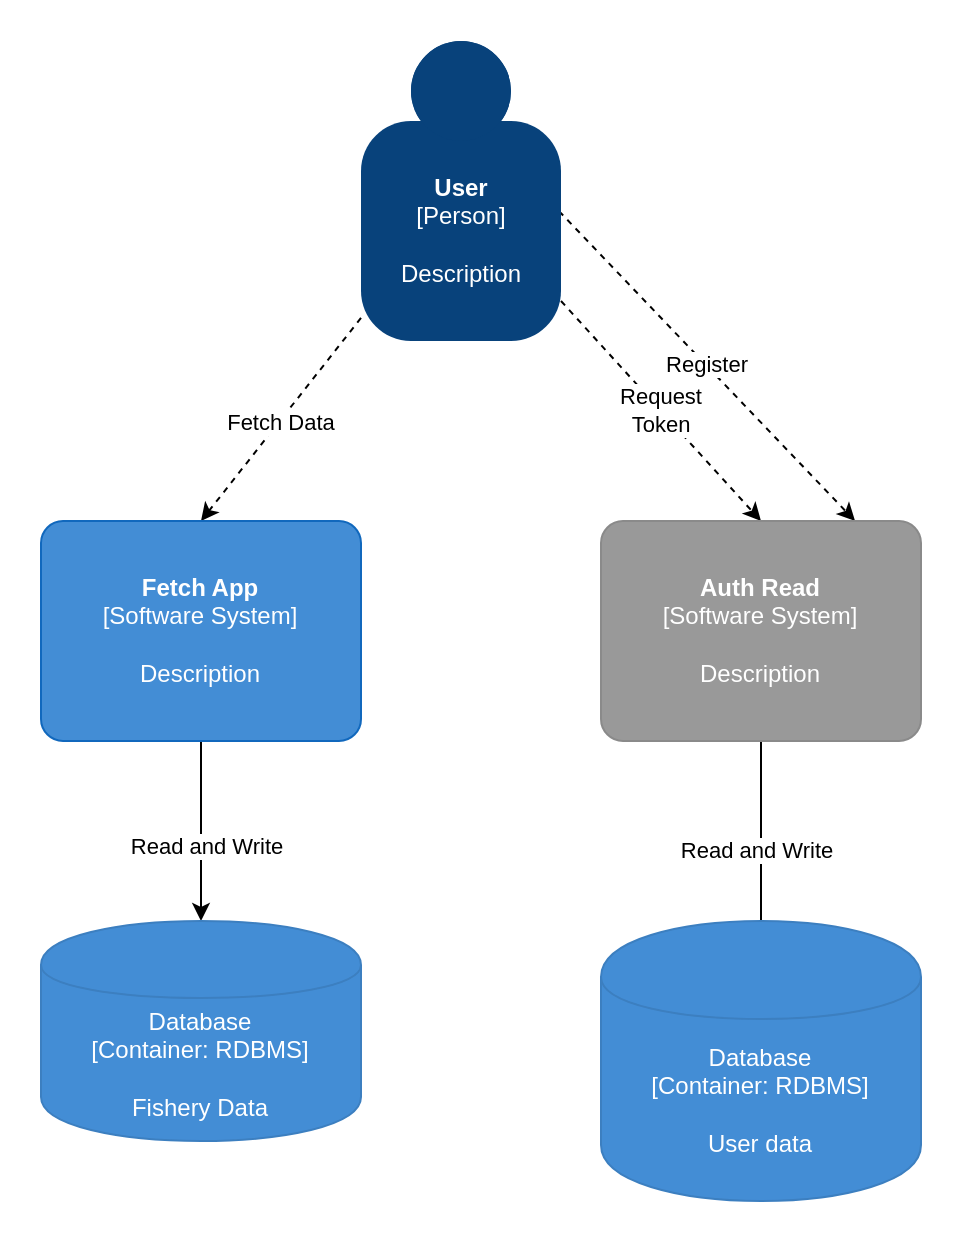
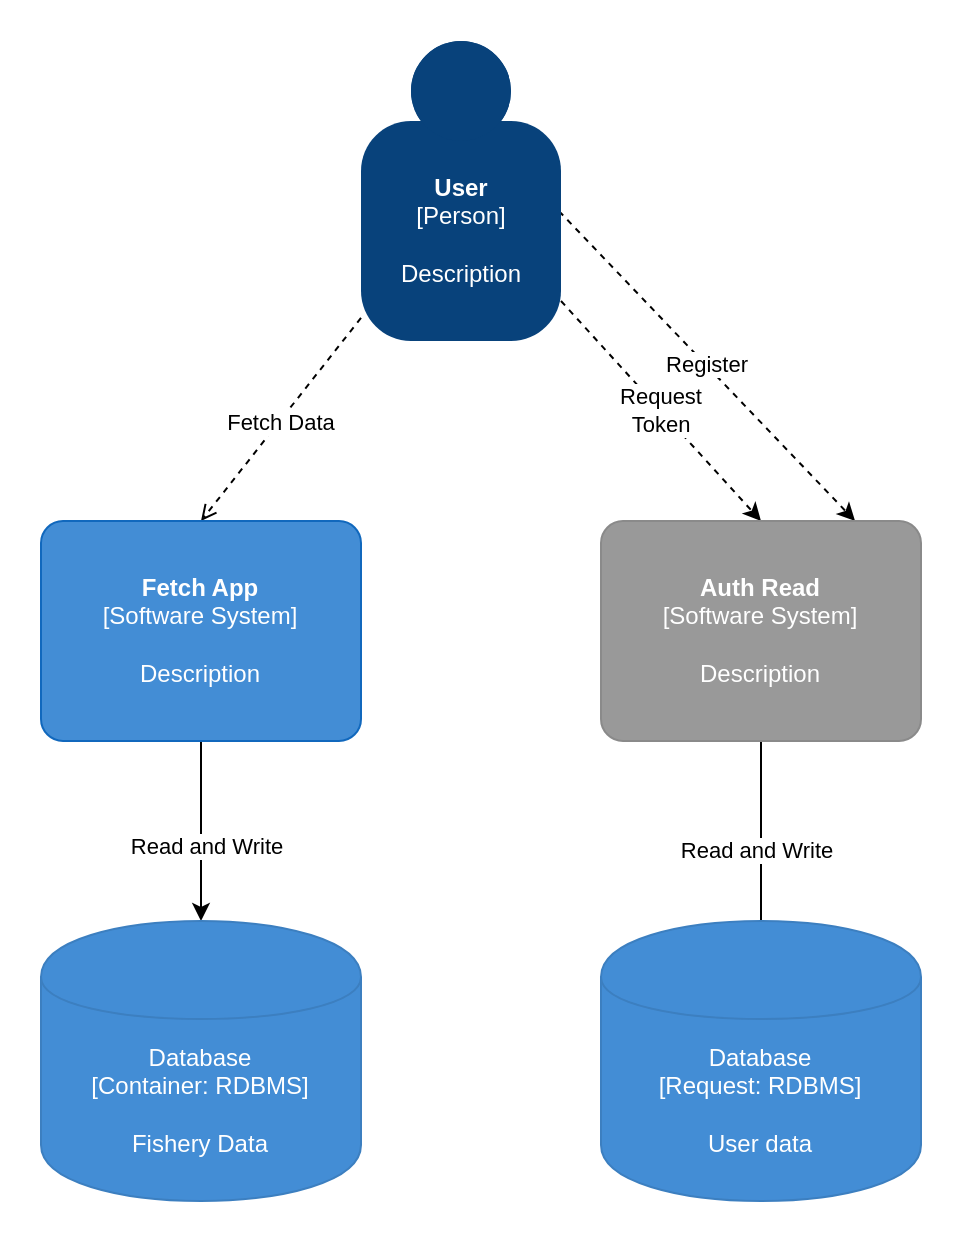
edge "User [Person] Description" -> "Fetch App [Software System] Description": arrowhead classic -> open
node "Database [Container: RDBMS] Fishery Data": size 320x220 -> 320x280
node "Database [Container: RDBMS] User data": label "Database [Container: RDBMS] User data" -> "Database [Request: RDBMS] User data"
